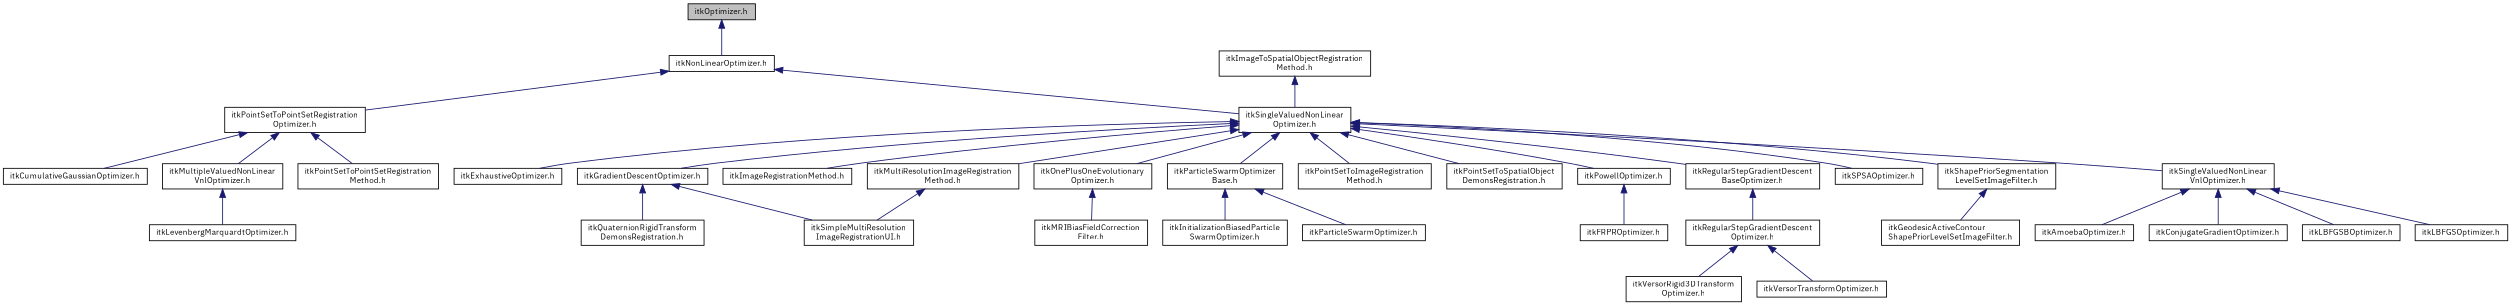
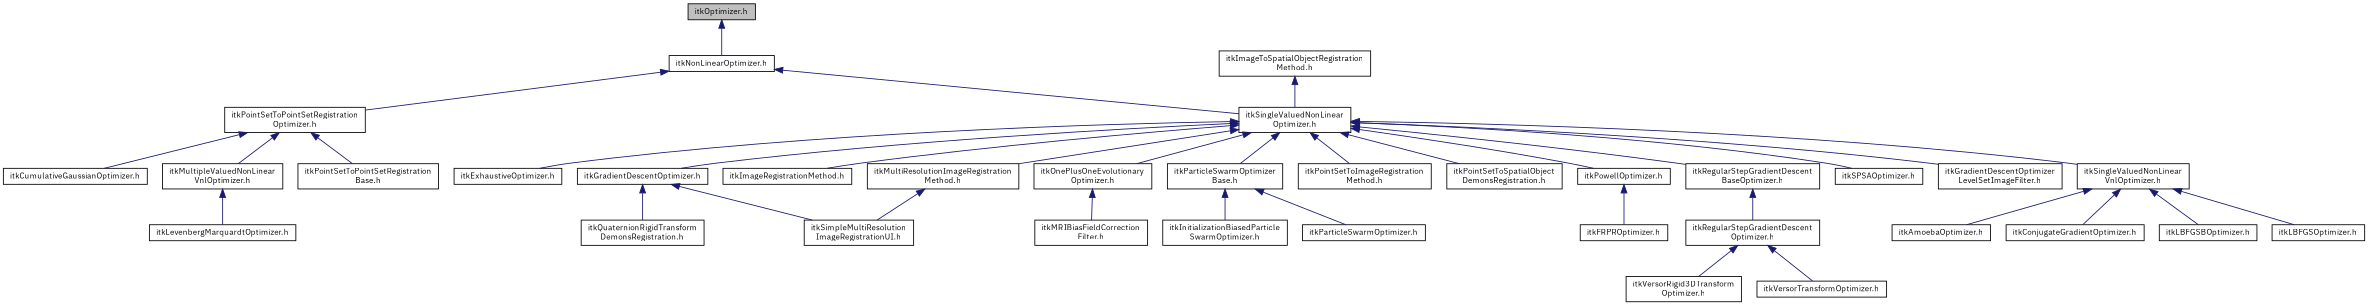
node "itkPointSetToPointSetRegistration Method.h": label "itkPointSetToPointSetRegistration Method.h" -> "itkPointSetToPointSetRegistration Base.h"
node "itkShapePriorSegmentation LevelSetImageFilter.h": label "itkShapePriorSegmentation LevelSetImageFilter.h" -> "itkGradientDescentOptimizer LevelSetImageFilter.h"
node "itkGeodesicActiveContour ShapePriorLevelSetImageFilter.h": removed
